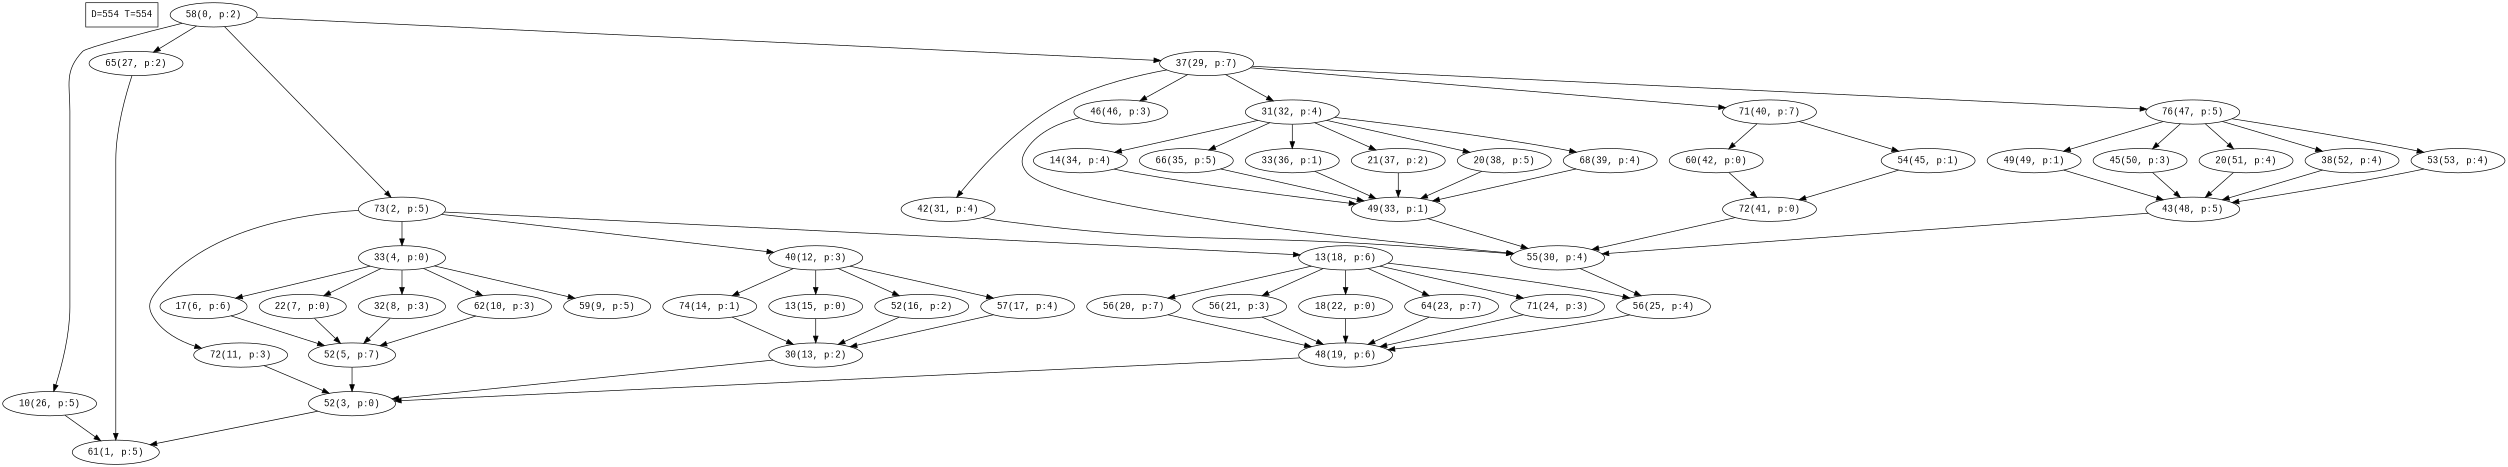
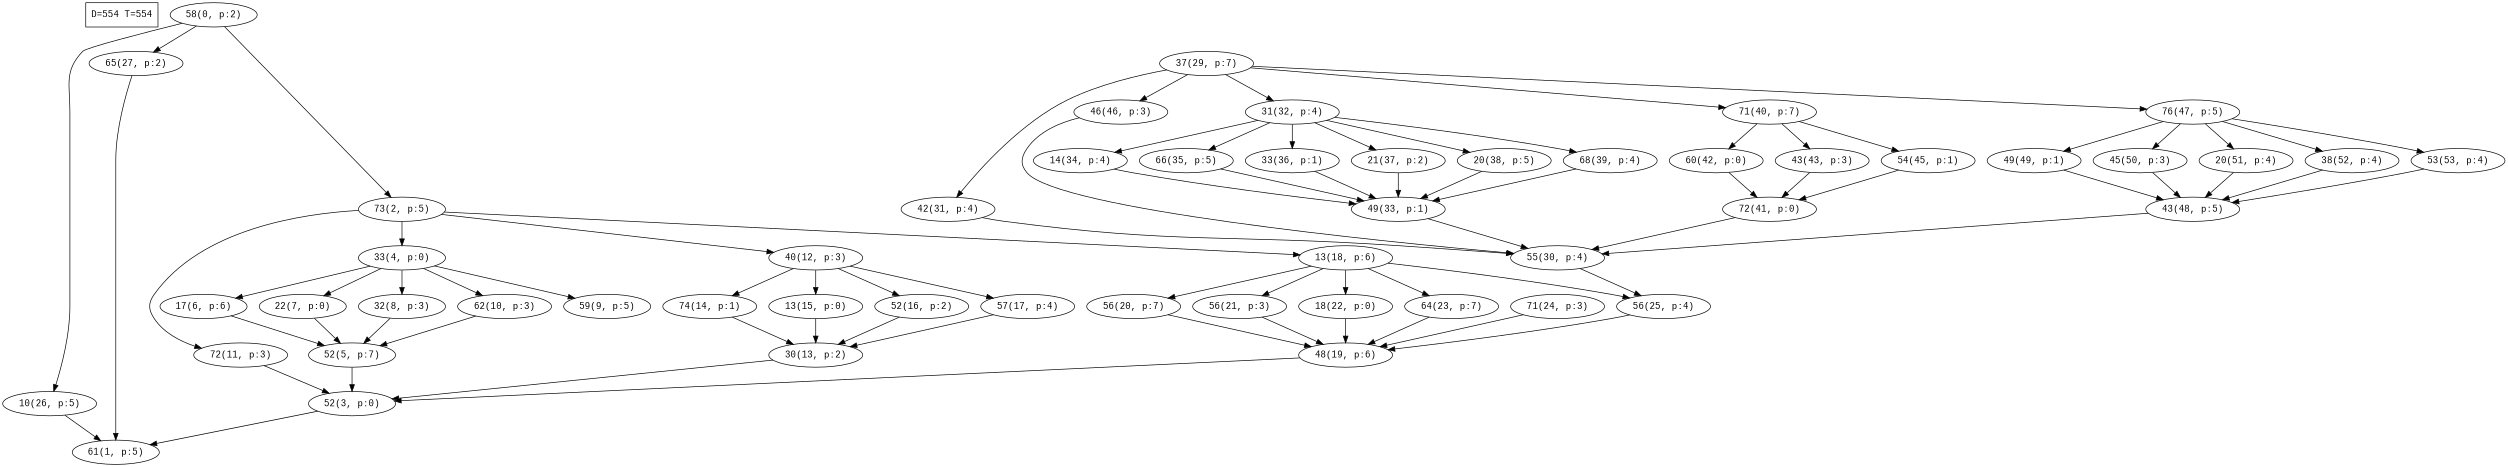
edge "58(0, p:2)" -> "37(29, p:7)": removed
node "43(43, p:3)": added
edge "13(18, p:6)" -> "71(24, p:3)": removed
